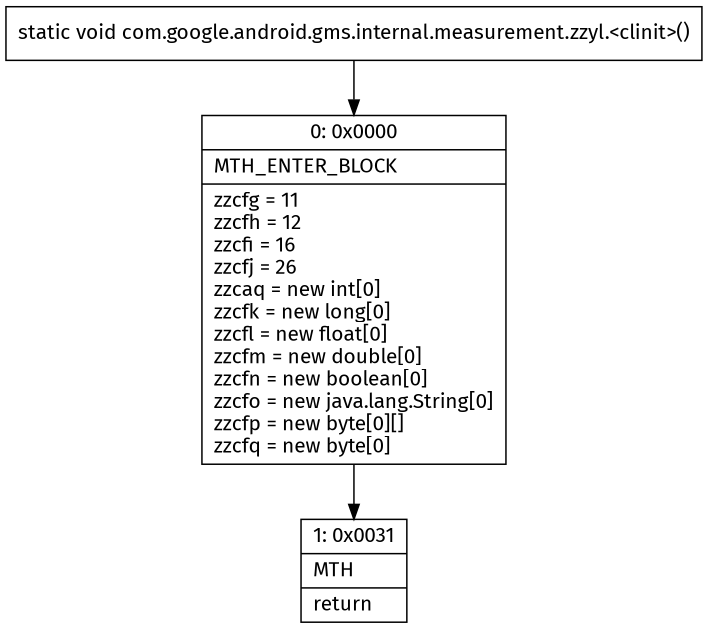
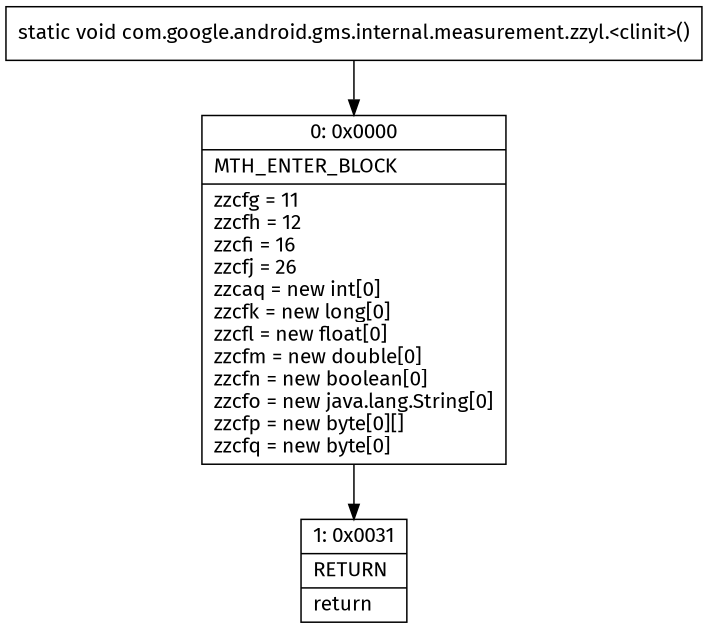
node "1: 0x0031": text "MTH" -> "RETURN"
